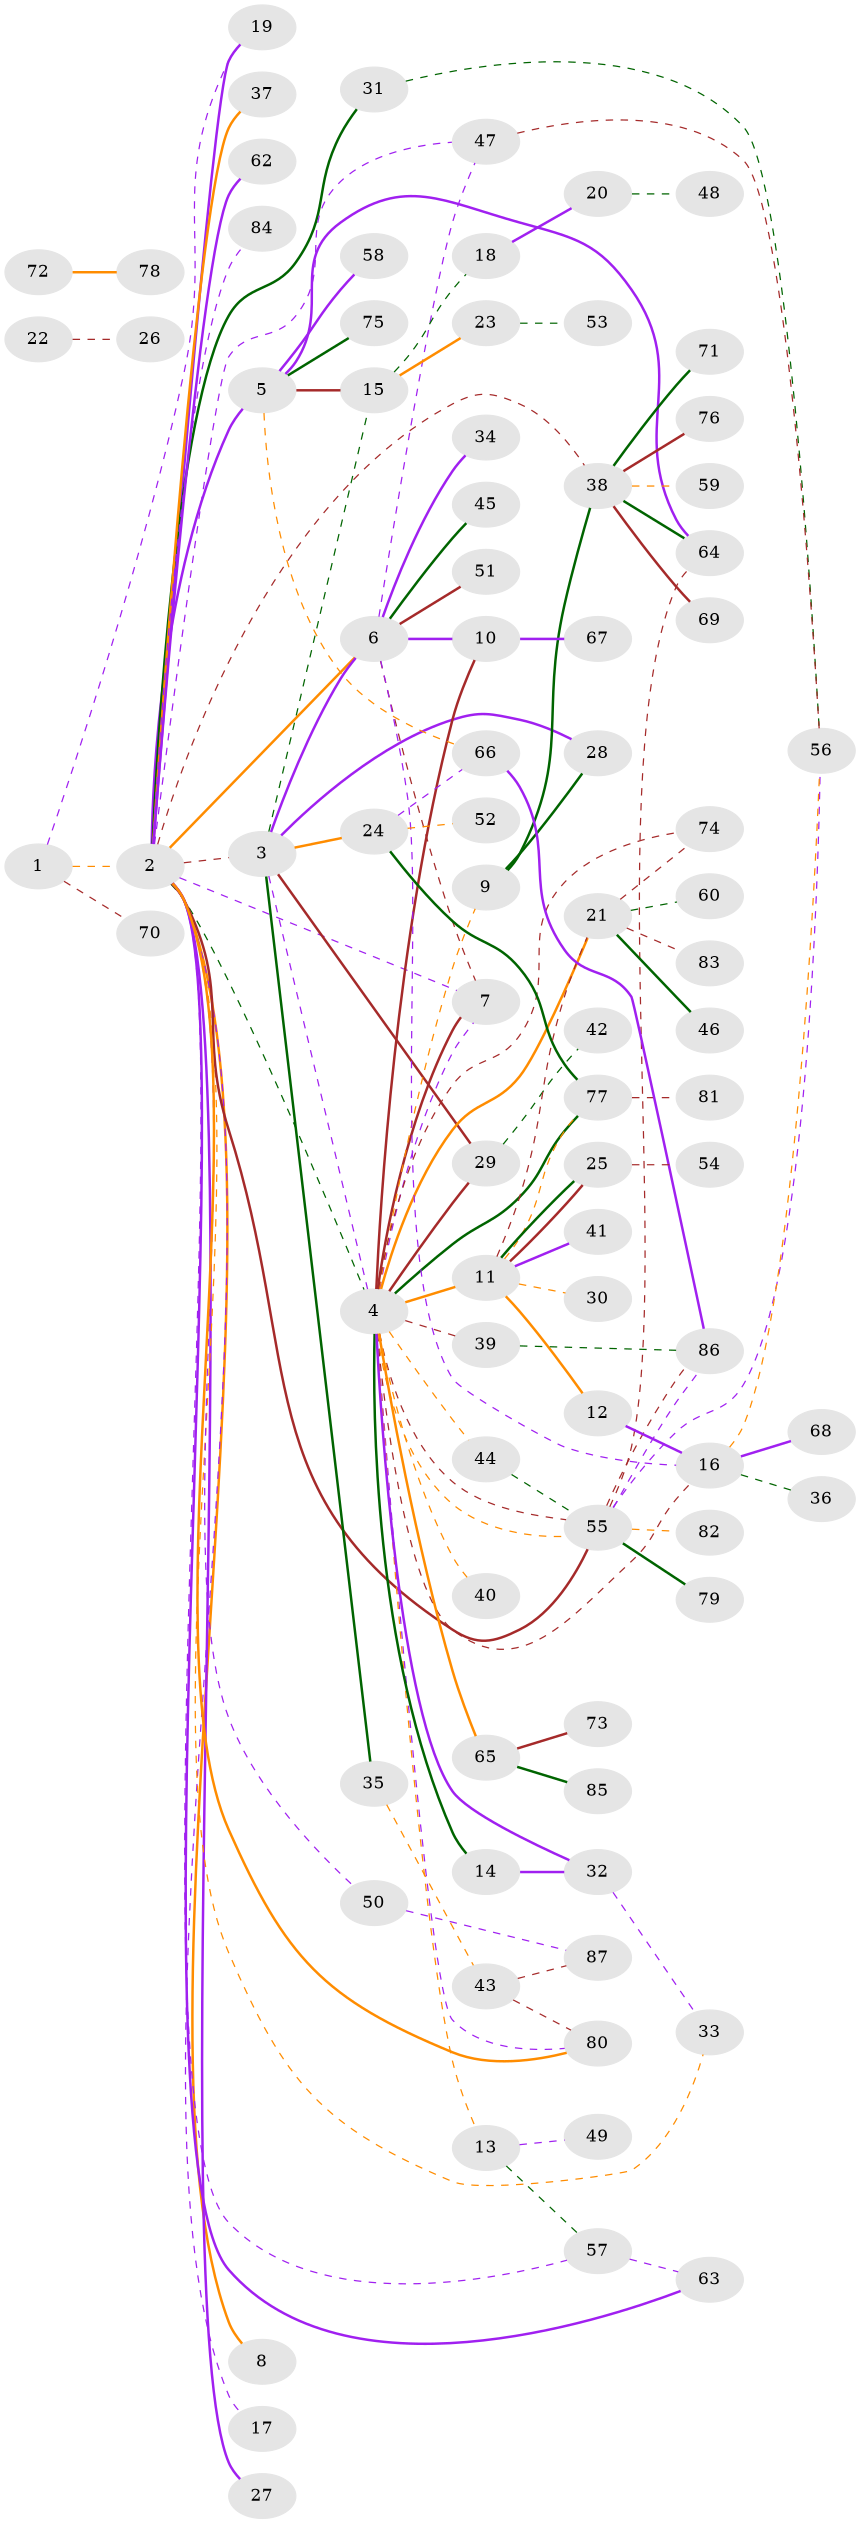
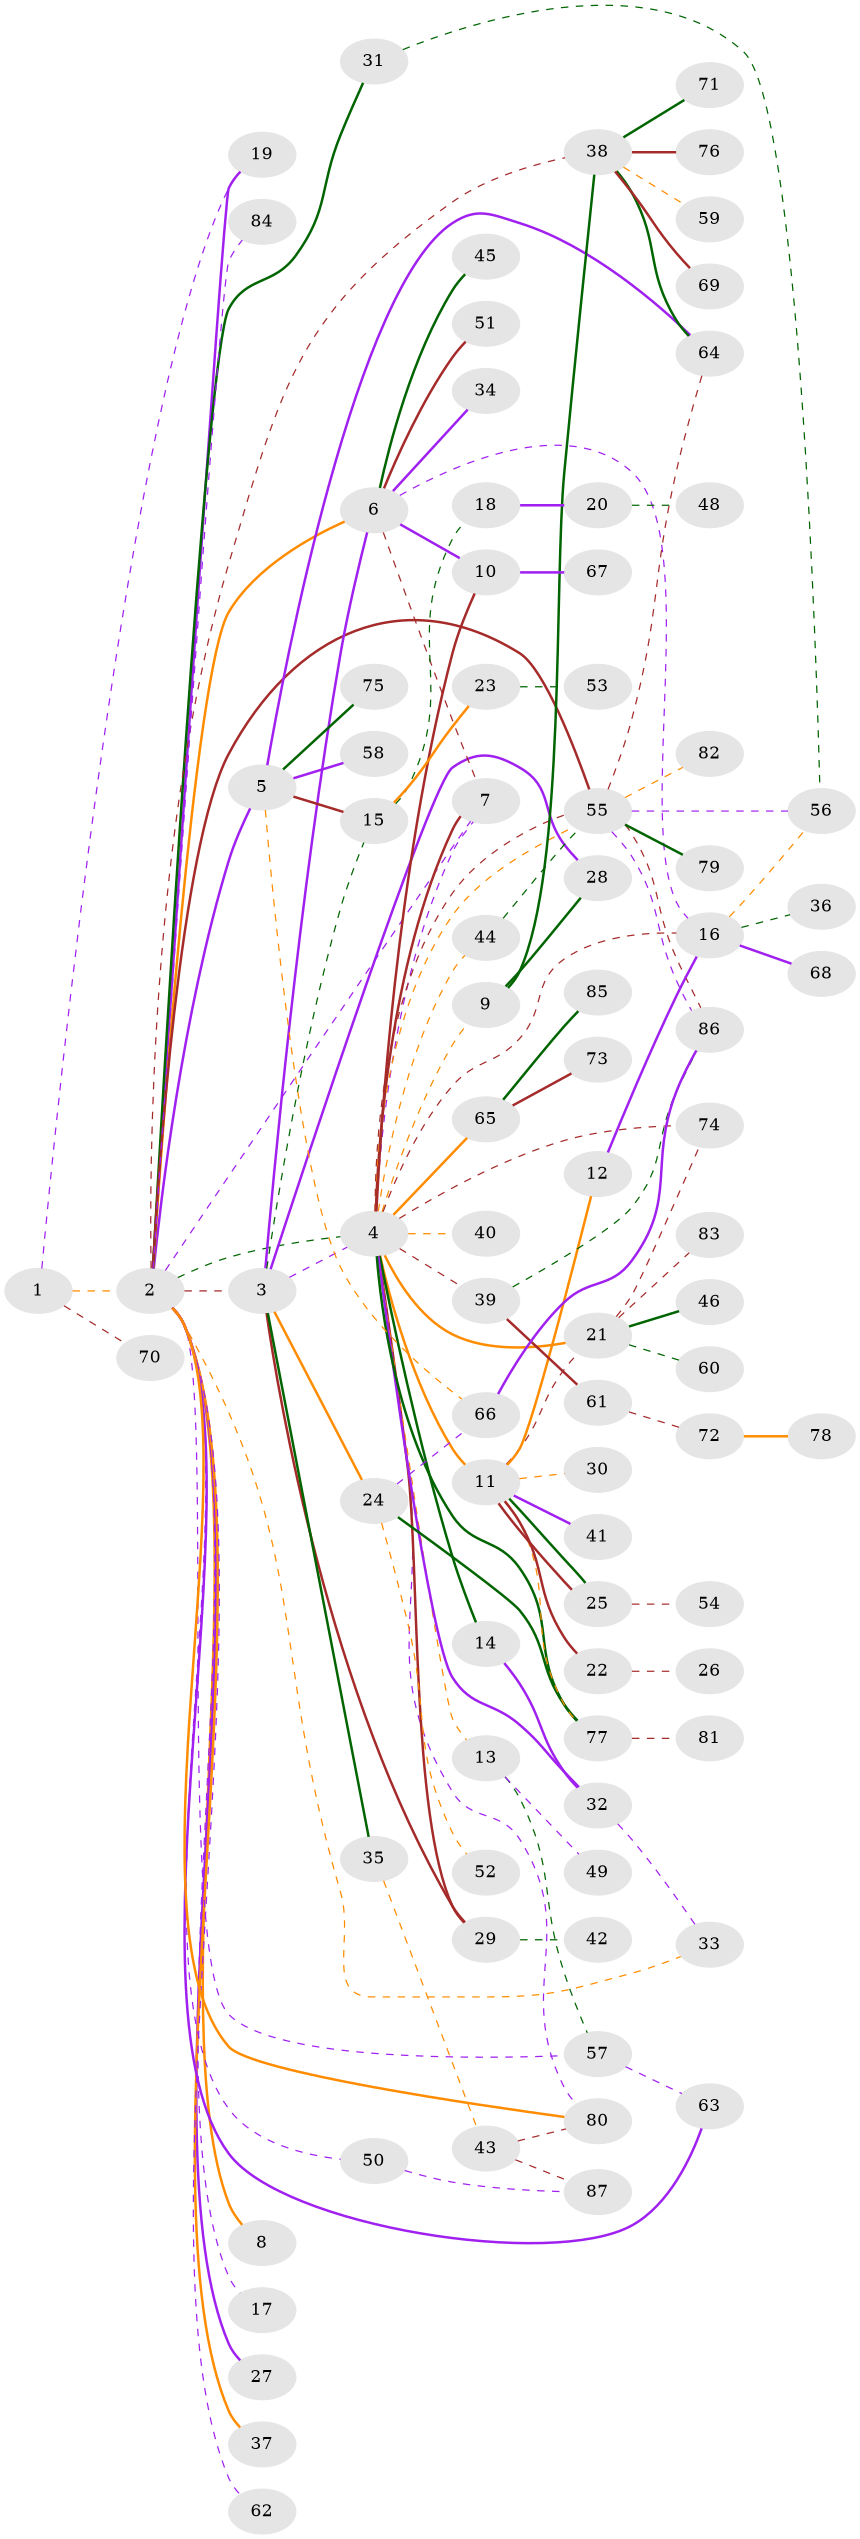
node "47": removed
edge "62" -- "2": style bold -> dashed
node "61": added
edge "11" -- "22": added
